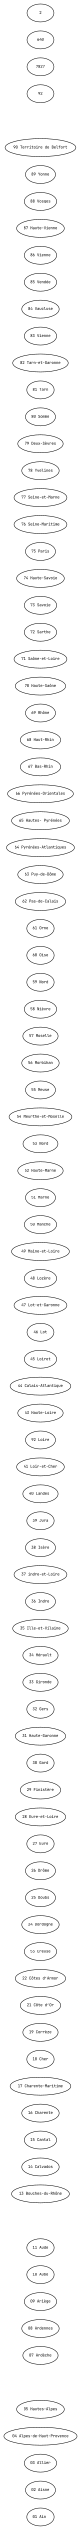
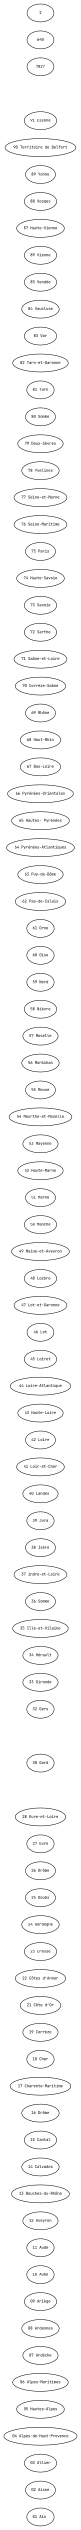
node "92": removed
node "91 Essone": added
node "86 Vienne": label "86 Vienne" -> "89 Vienne"
node "83 Vienne": label "83 Vienne" -> "83 Var"
node "70 Haute-Saône": label "70 Haute-Saône" -> "70 Corrèze-Saône"
node "67 Bas-Rhin": label "67 Bas-Rhin" -> "67 Bas-Loire"
node "53 Nord": label "53 Nord" -> "53 Mayenne"
node "49 Maine-et-Loire": label "49 Maine-et-Loire" -> "49 Maine-et-Aveyron"
node "44 Calais-Atlantique": label "44 Calais-Atlantique" -> "44 Loire-Atlantique"
node "92 Loire": label "92 Loire" -> "42 Loire"
node "36 Indre": label "36 Indre" -> "36 Somme"
node "31 Haute-Garonne": removed
node "29 Finistère": removed
node "53 Creuse": label "53 Creuse" -> "23 Creuse"
node "16 Charente": label "16 Charente" -> "16 Drôme"
node "12 Aveyron": added
node "06 Alpes-Maritimes": added
